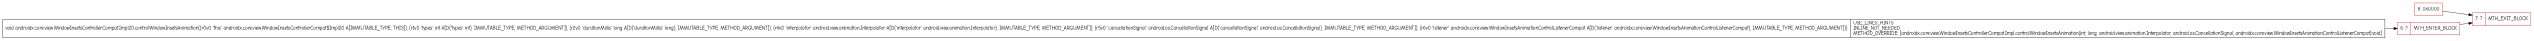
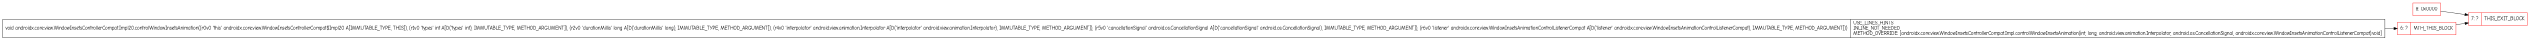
node "7: ?": text "MTH_EXIT_BLOCK" -> "THIS_EXIT_BLOCK"
node "6: ?": text "MTH_ENTER_BLOCK" -> "MTH_THIS_BLOCK"
